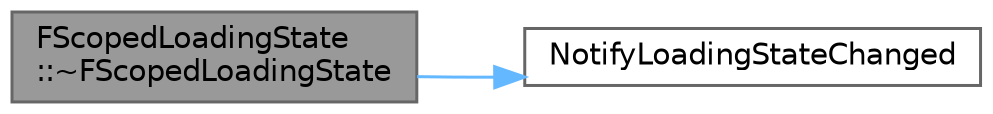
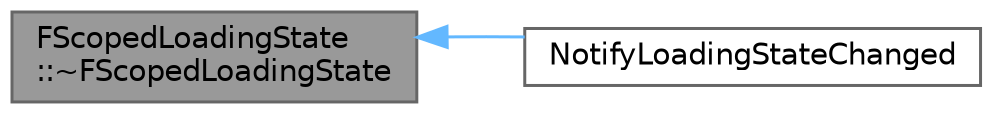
edge "FScopedLoadingState ::~FScopedLoadingState" -> "NotifyLoadingStateChanged": reversed
